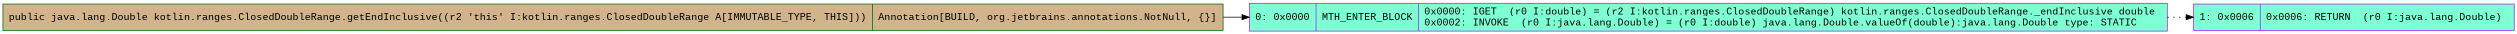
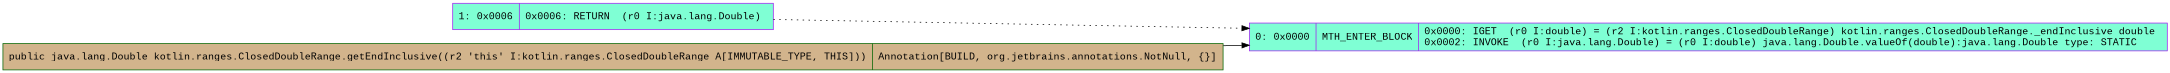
edge "0: 0x0000" -> "1: 0x0006": reversed
